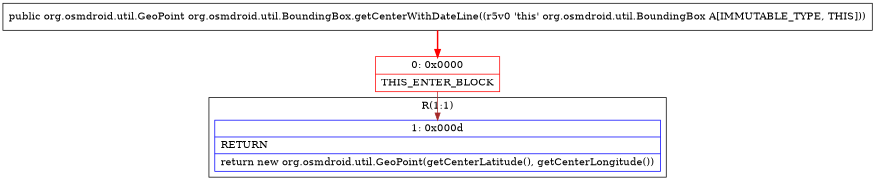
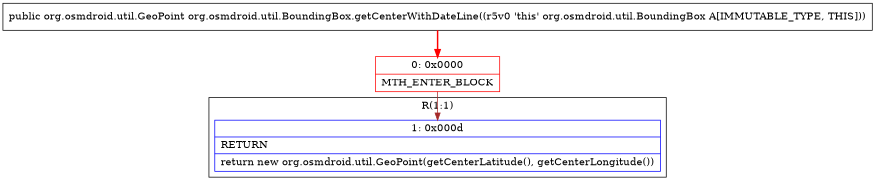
node "0: 0x0000": text "THIS_ENTER_BLOCK" -> "MTH_ENTER_BLOCK"
